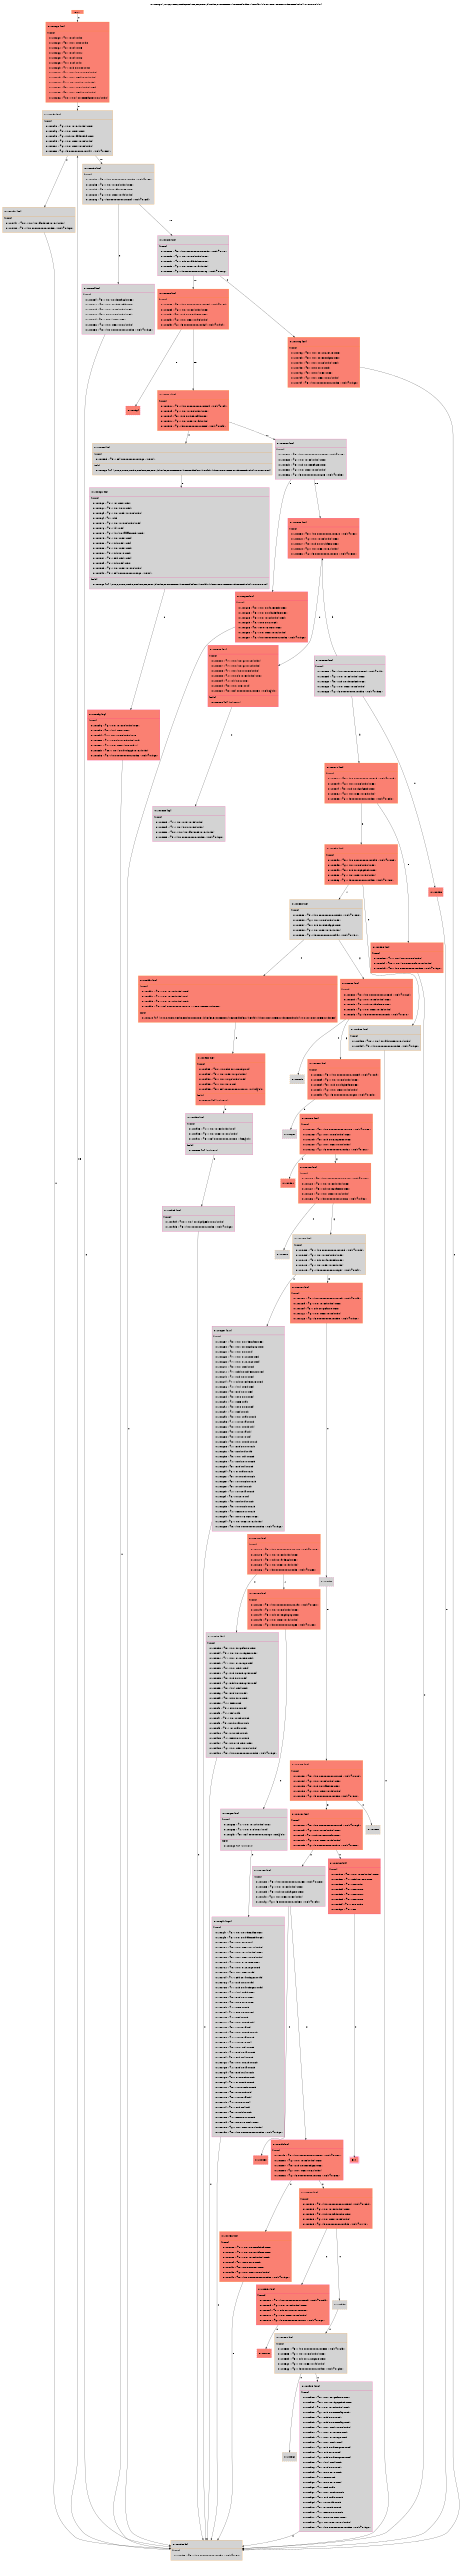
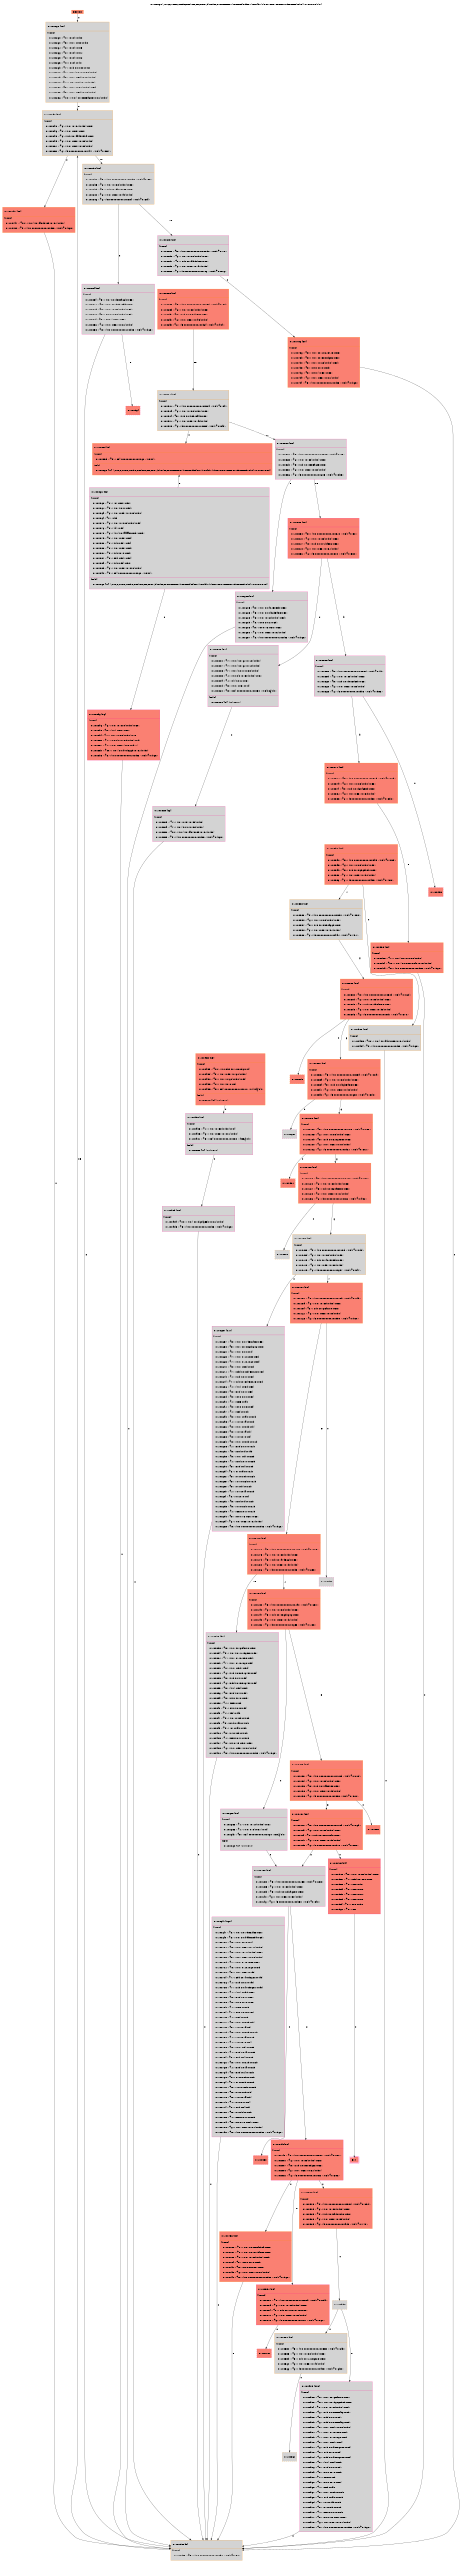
node "Entry": label "Entry" -> "Desktop"
node "0x401260 [48]": fillcolor salmon -> lightgrey
node "0x401797 [15]": fillcolor lightgrey -> salmon
edge "0x4012cc [28]" -> "0x4012e8 [28]": removed, label "12"
edge "0x4012e8 [28]" -> "0x401b6f": now "0x40183f [30]" -> "0x401b6f"
node "0x401304 [28]": fillcolor salmon -> lightgrey
node "0x40185d [5]": fillcolor lightgrey -> salmon
edge "0x40185d [5]" -> "0x401862 [52]": reversed
edge "0x401358 [28]" -> "0x40133c [28]": reversed
node "0x40161e [30]": fillcolor salmon -> lightgrey
node "0x401800 [37]": fillcolor salmon -> lightgrey
edge "0x401374 [28]" -> "0x401390 [28]": removed, label "8"
node "0x401994 [15]": removed
node "0x401cd1": fillcolor lightgrey -> salmon
edge "0x4013e4 [28]" -> "0x401400 [28]": added, label "6"
edge "0x401438 [28]" -> "0x401454 [28]": label " 5" -> " 7"
edge "0x401454 [28]" -> "0x401470 [28]": added, label "5"
edge "0x401470 [28]" -> "0x4018ba [91]": label " 1" -> " 15"
edge "0x401d80" -> "0x4014a8 [28]": now "0x40148c [28]" -> "0x4014a8 [28]"
edge "0x401db3" -> "0x401dca [5]": now "0x401825 [26]" -> "0x401dca [5]"
node "0x401aaa": fillcolor lightgrey -> salmon
edge "0x4016ea [13]" -> "0x4016f7 [160]": now "0x4016ea [13]" -> "0x4014e0 [28]"
edge "0x401518 [28]" -> "0x401534 [28]": now "0x4014fc [28]" -> "0x401534 [28]"
edge "0x401550 [28]" -> "0x401915 [112]": now "0x4019d8" -> "0x401915 [112]"
